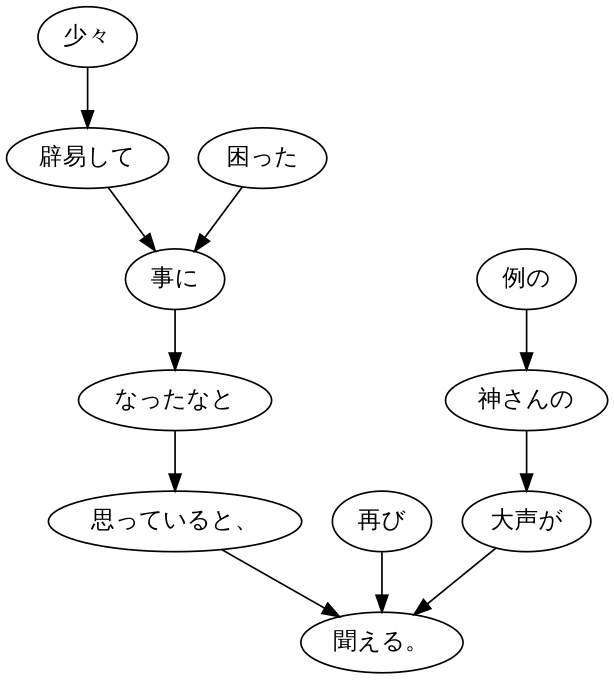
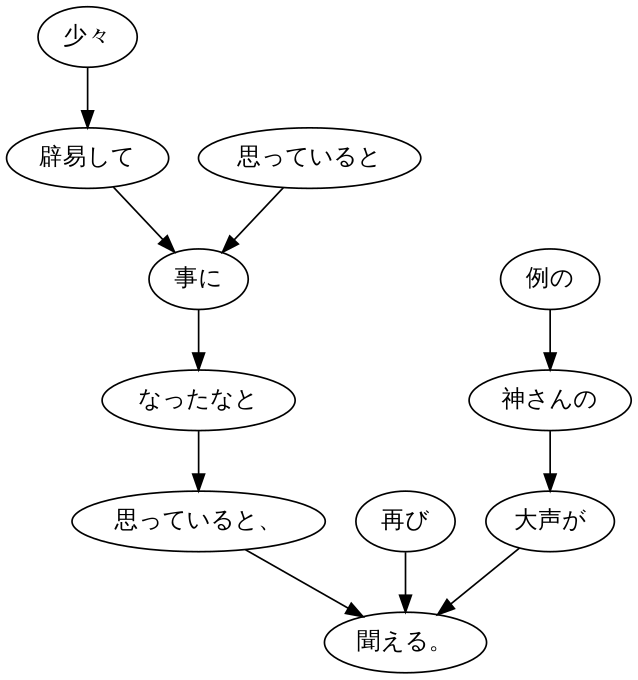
node "困った": label "困った" -> "思っていると"
